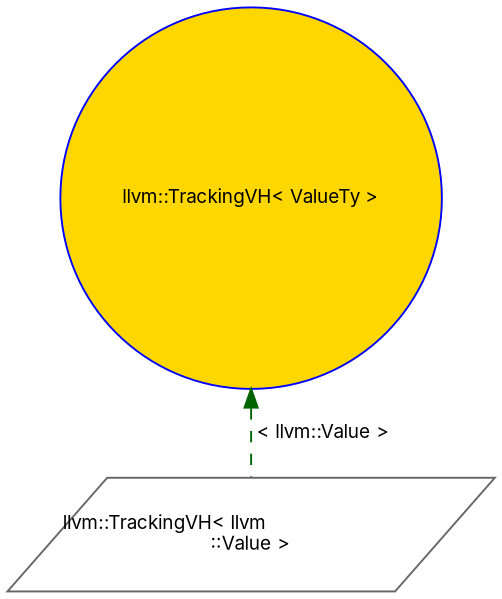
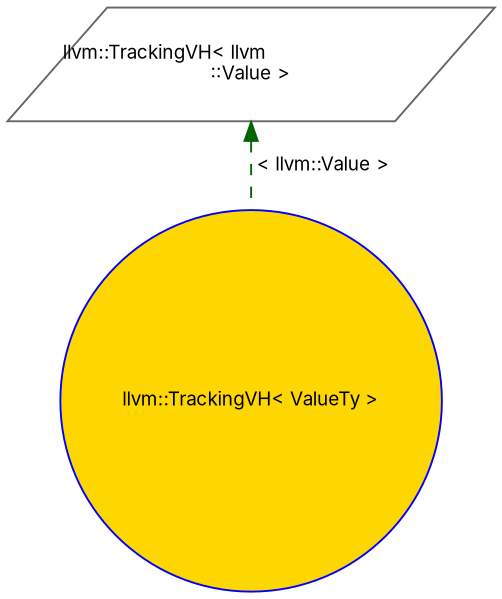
edge "llvm::TrackingVH< llvm ::Value >" -> "llvm::TrackingVH< ValueTy >": reversed
